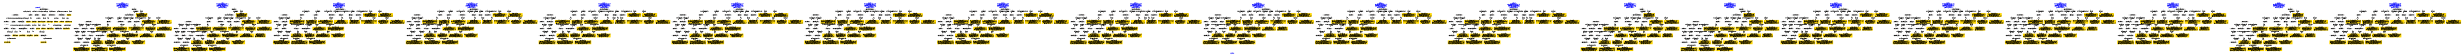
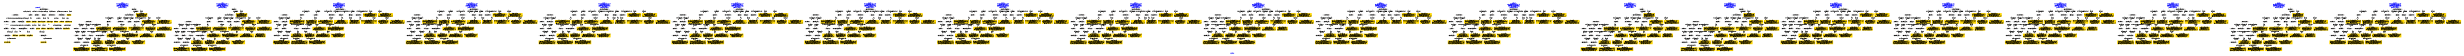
node "Artist Name": removed
